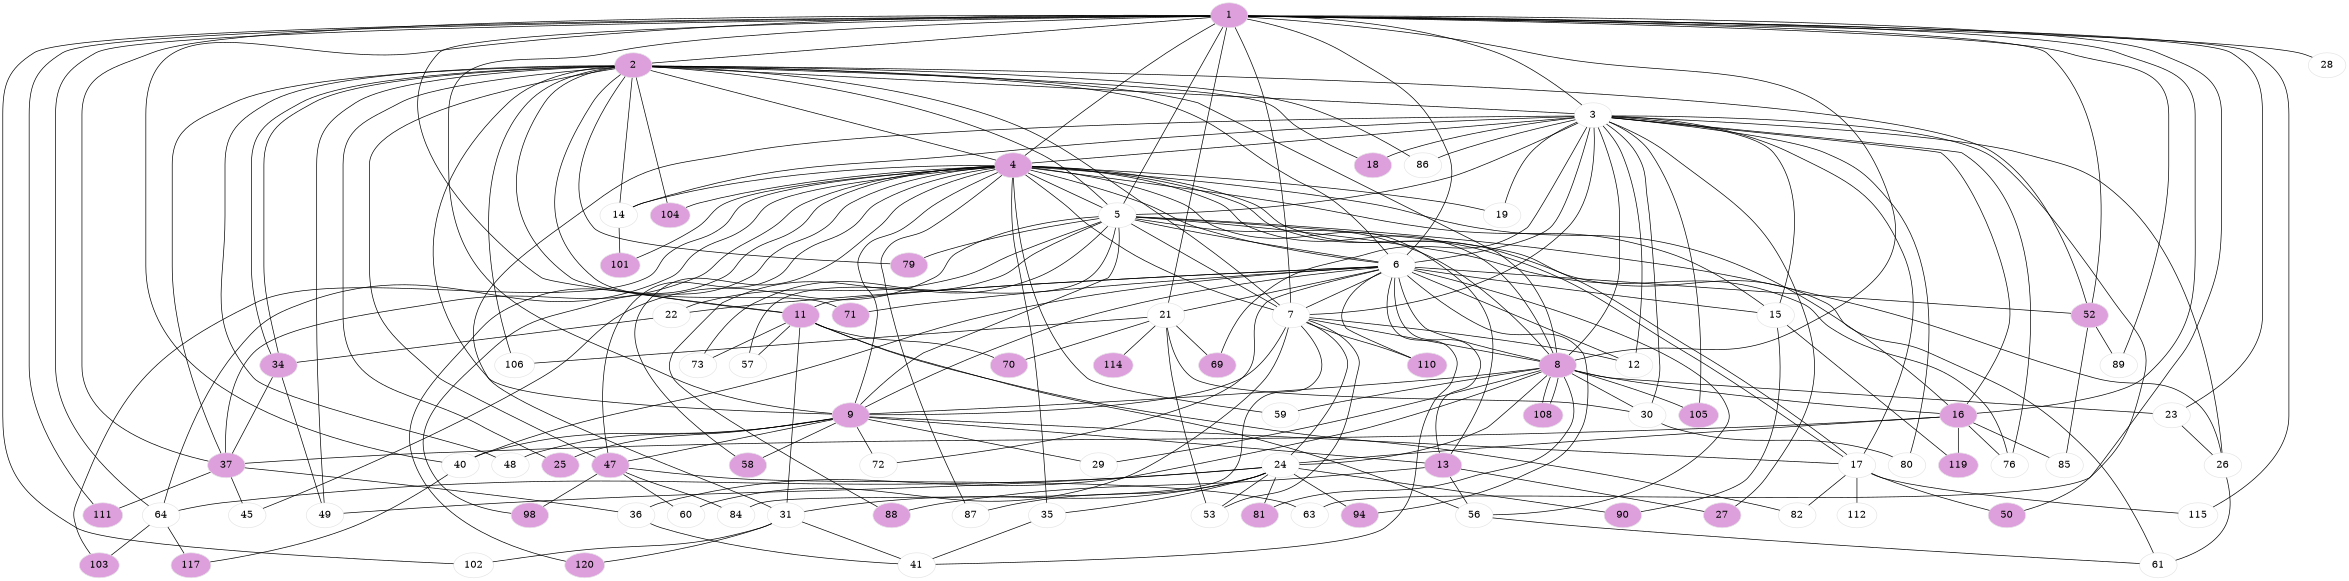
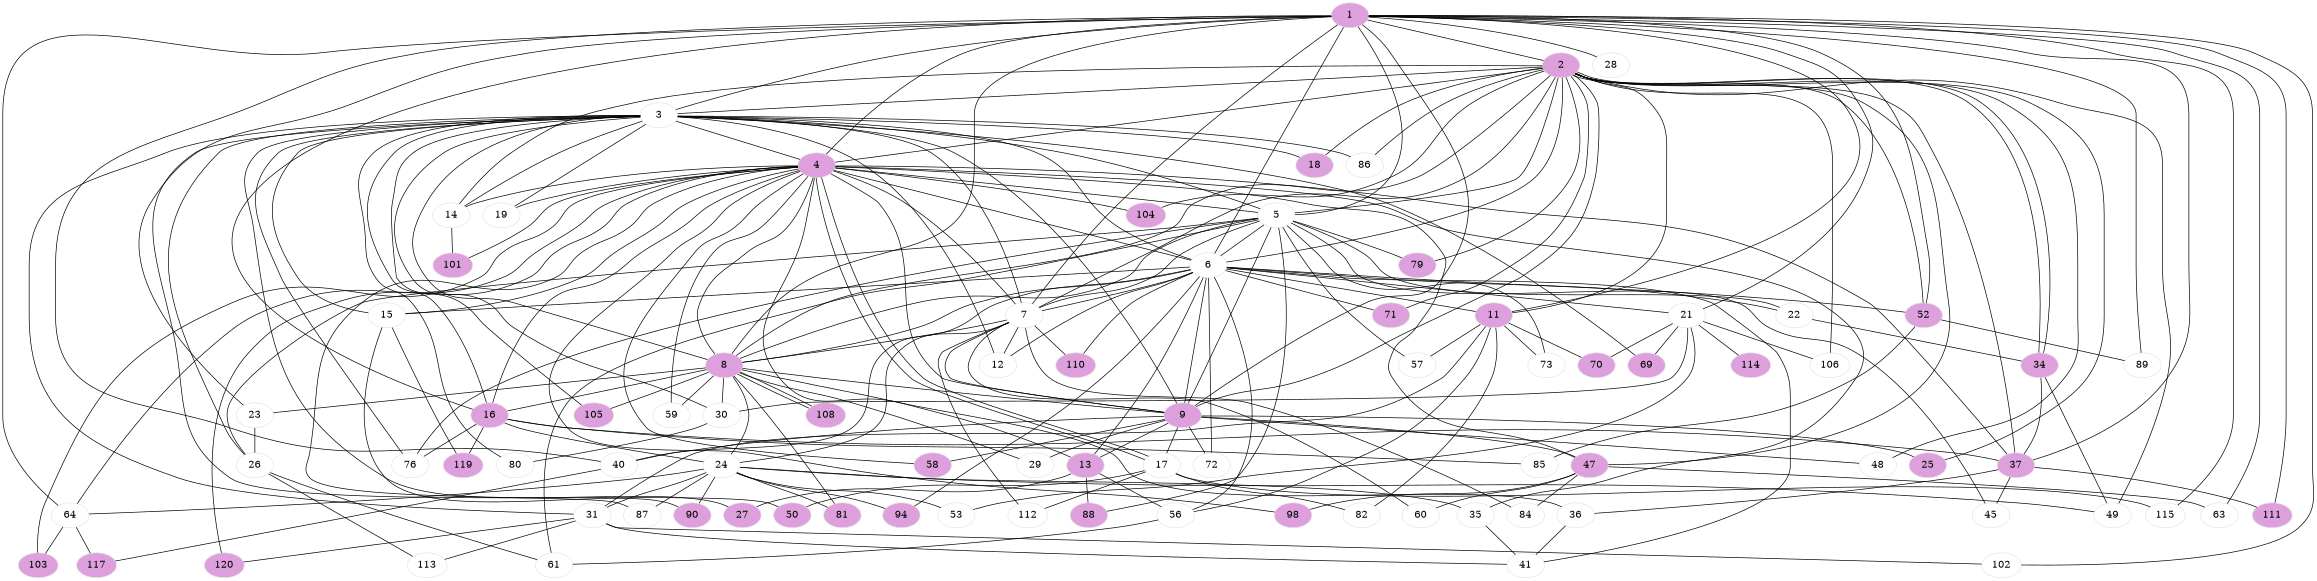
edge "3" -- "17": now "3" -- "9"
edge "7" -- "53": now "7" -- "112"
node "113": added
